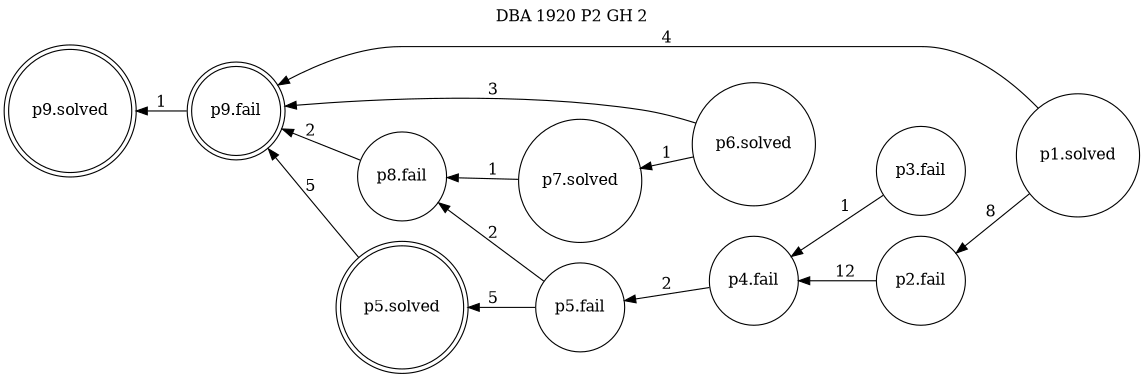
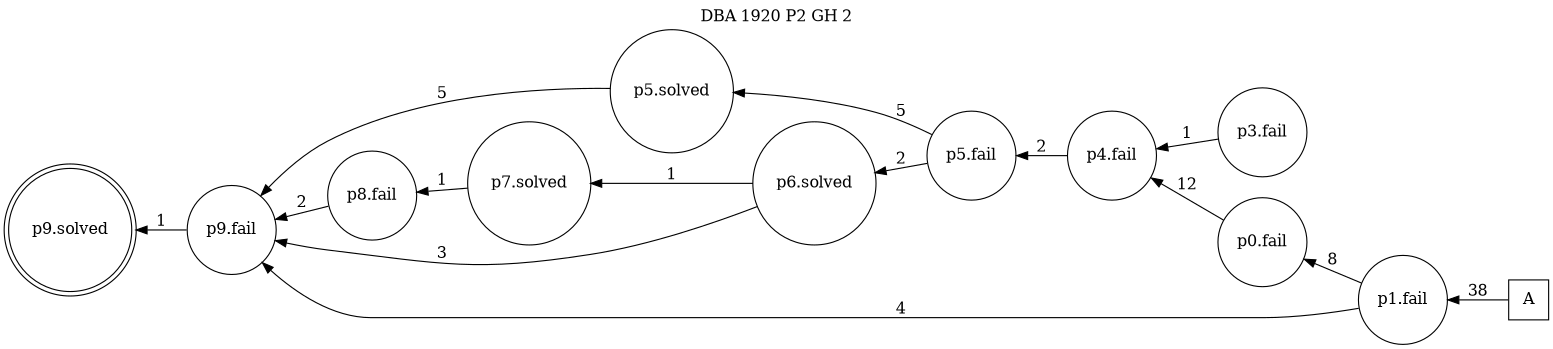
node "p9.fail": shape doublecircle -> circle
node "p1.solved": label "p1.solved" -> "p1.fail"
edge "p5.fail" -> "p8.fail": now "p5.fail" -> "p6.solved"
node "p2.fail": label "p2.fail" -> "p0.fail"
node "A": added
node "p5.solved": shape doublecircle -> circle
